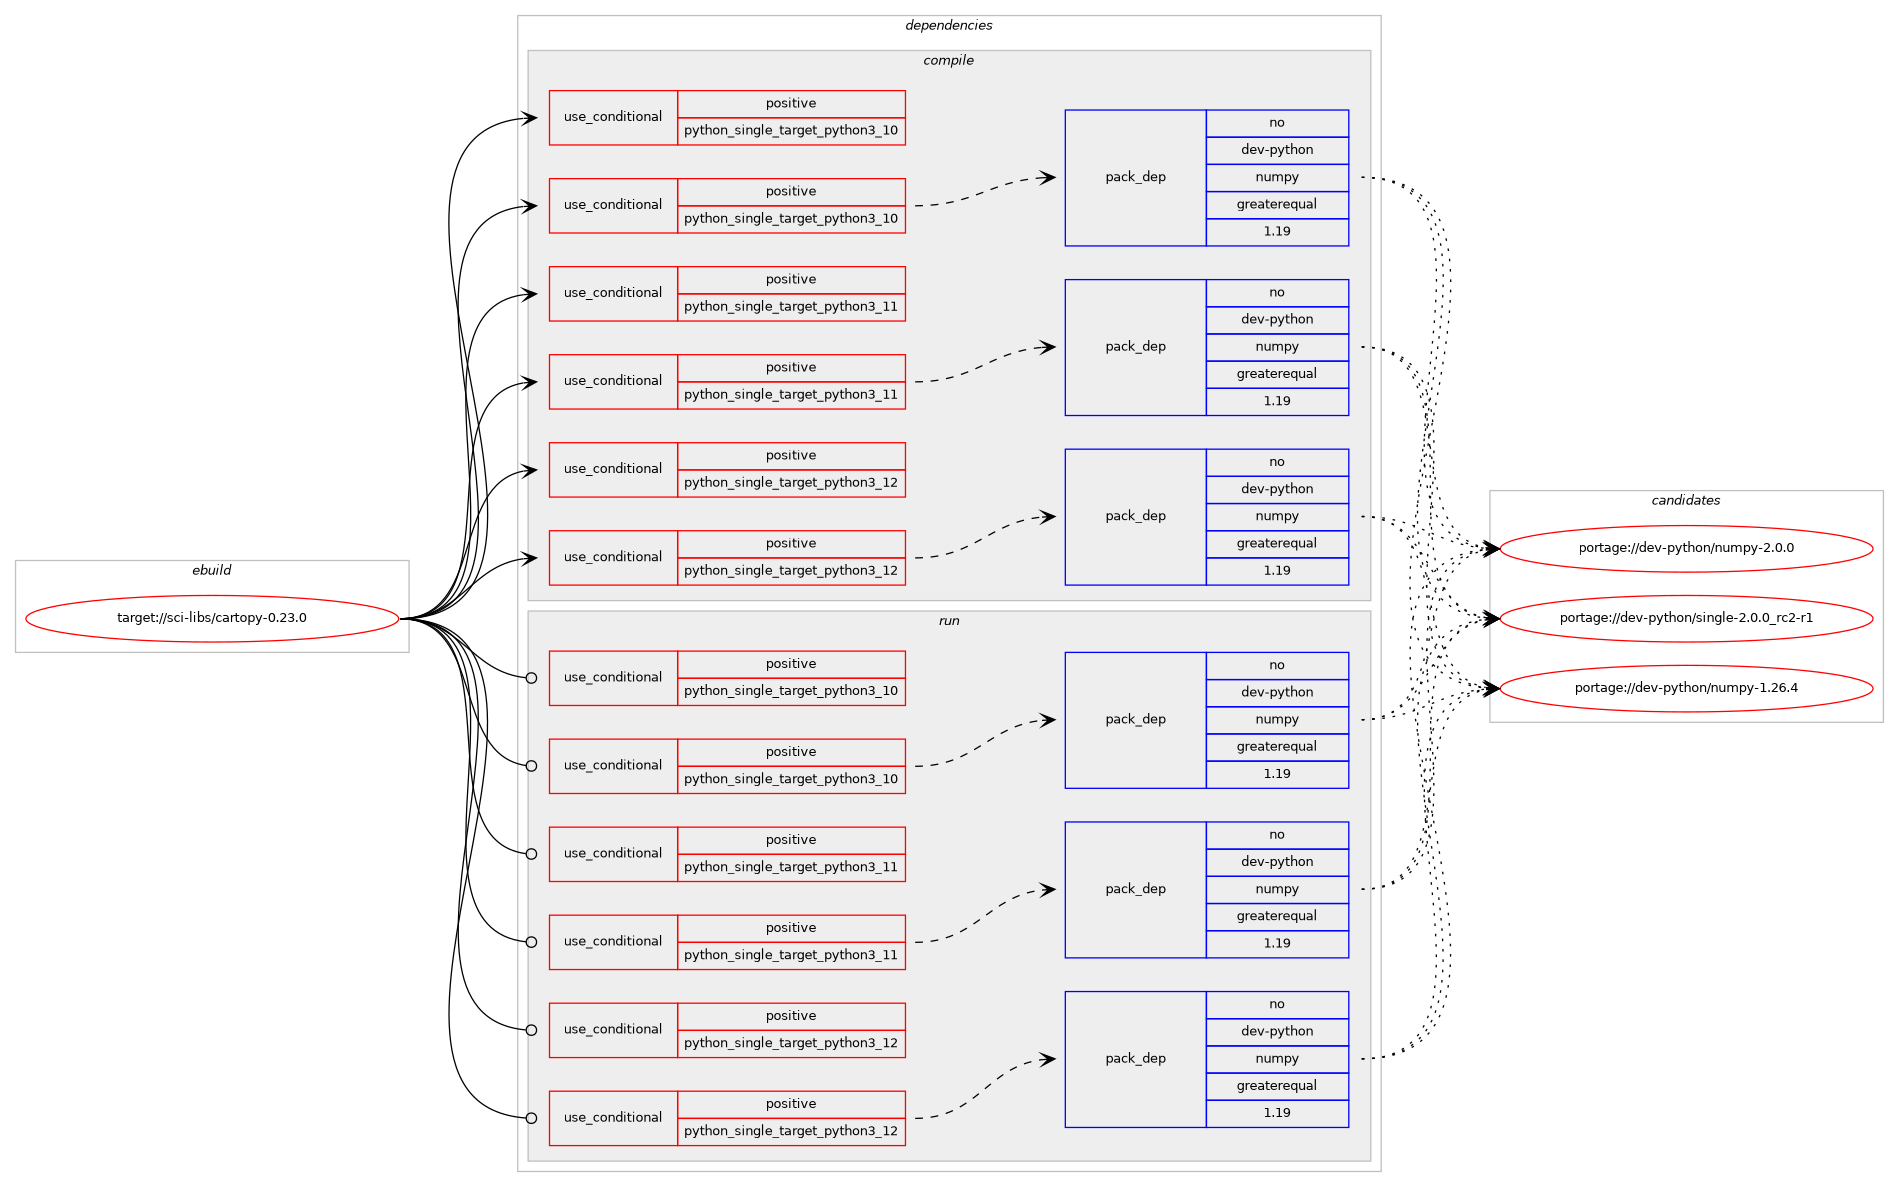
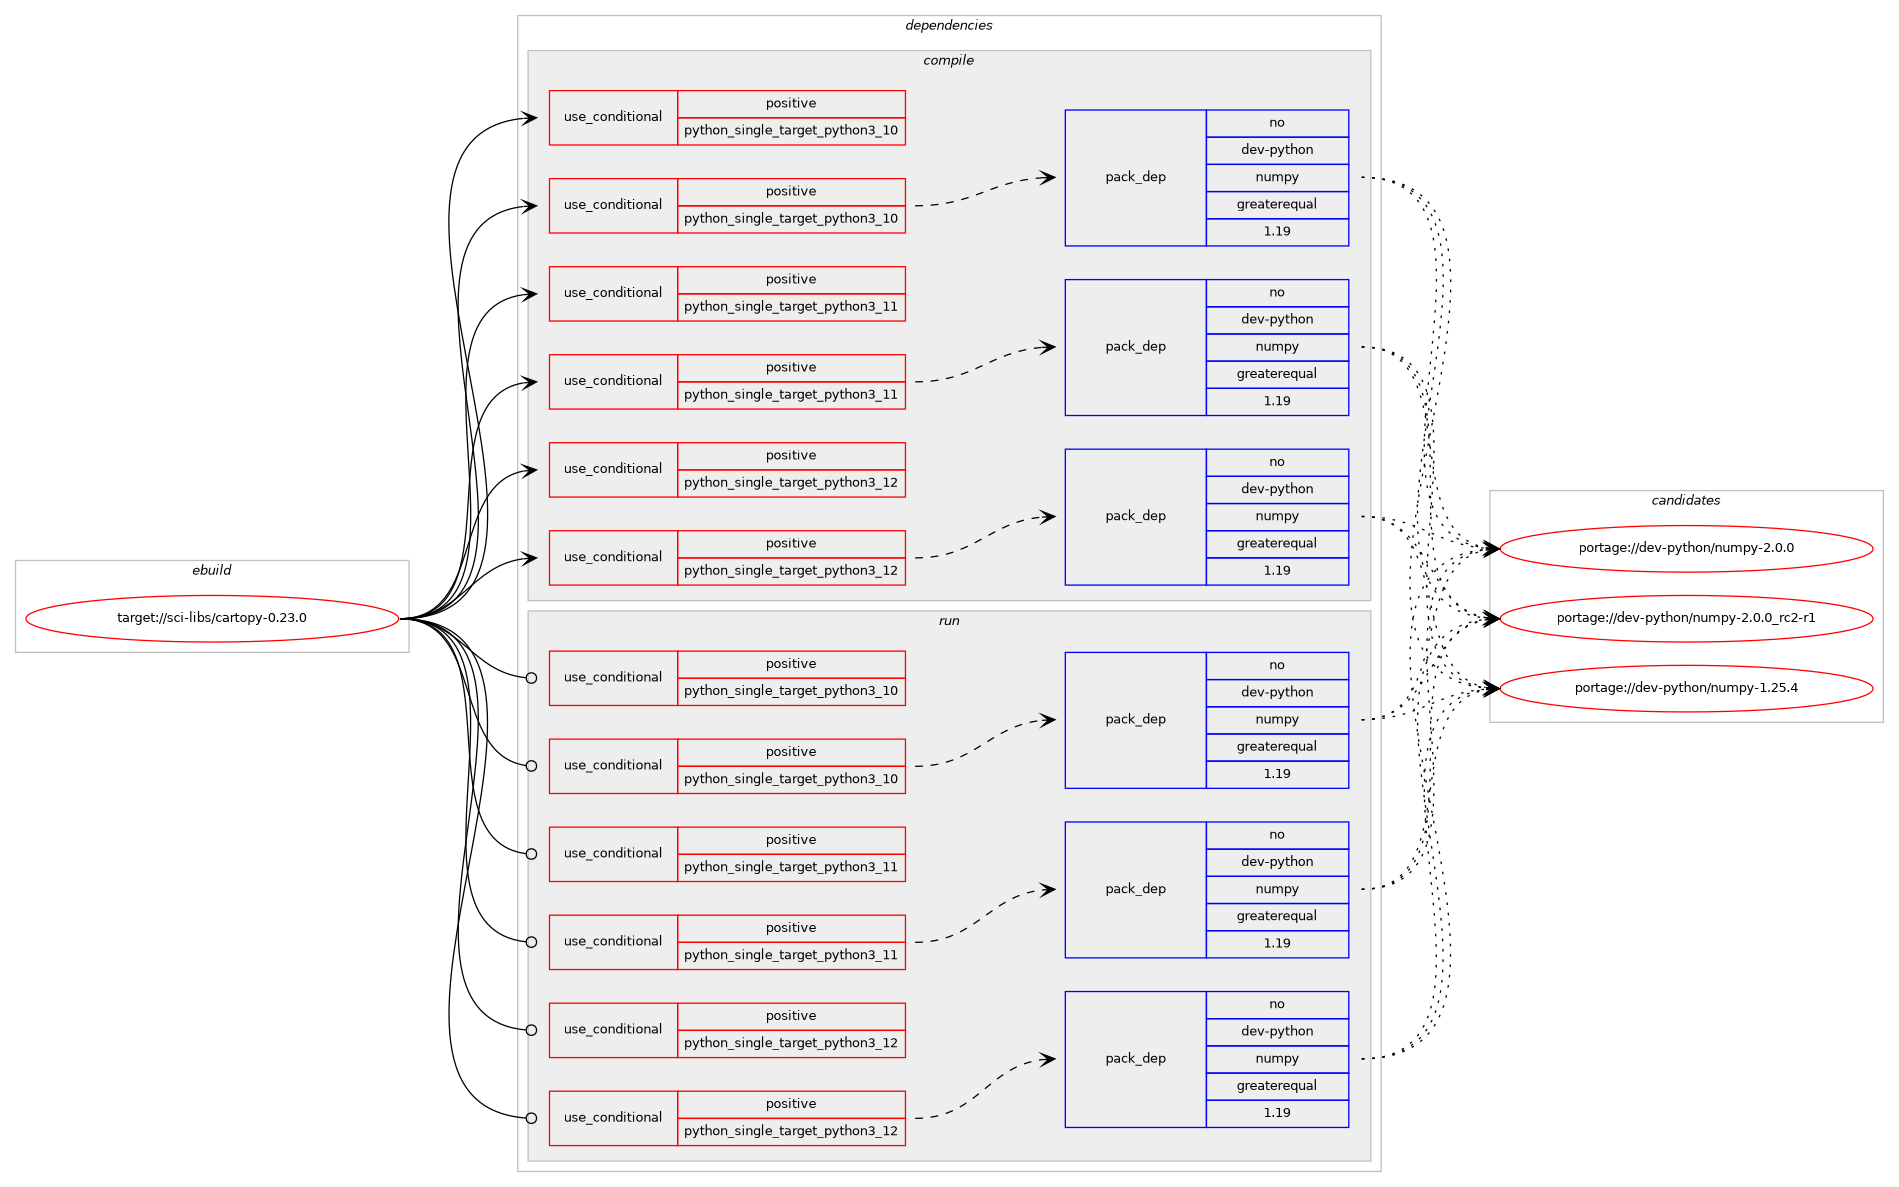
node "portage://dev-python/single-2.0.0_rc2-r1": label "portage://dev-python/single-2.0.0_rc2-r1" -> "portage://dev-python/numpy-2.0.0_rc2-r1"
node "portage://dev-python/numpy-1.26.4": label "portage://dev-python/numpy-1.26.4" -> "portage://dev-python/numpy-1.25.4"
